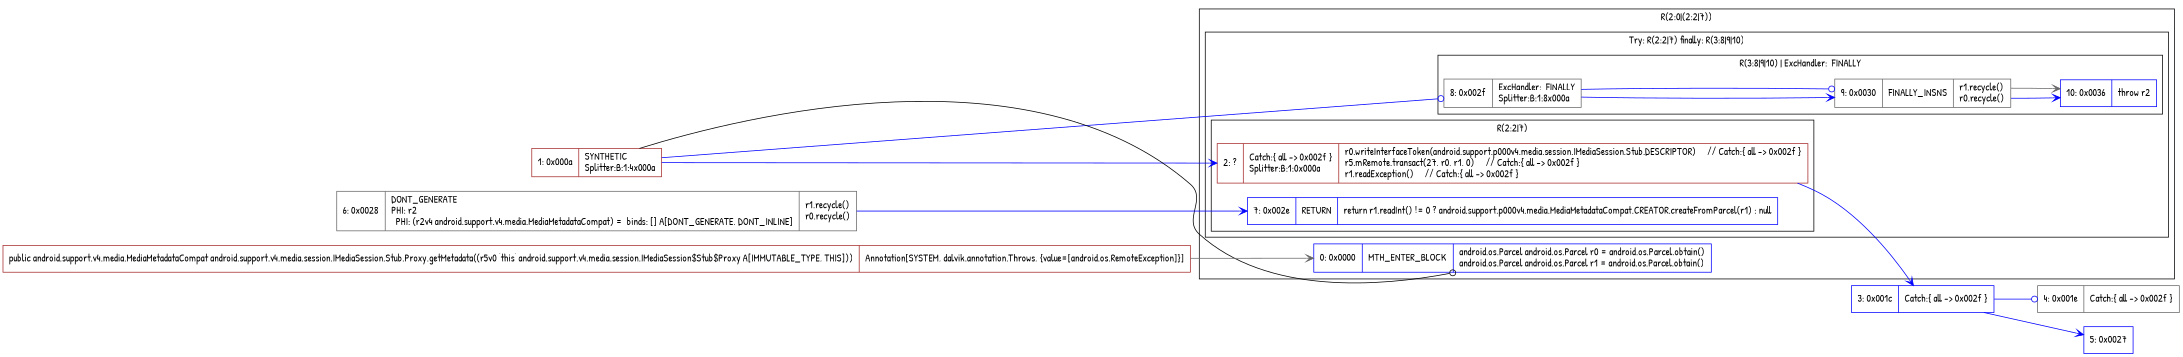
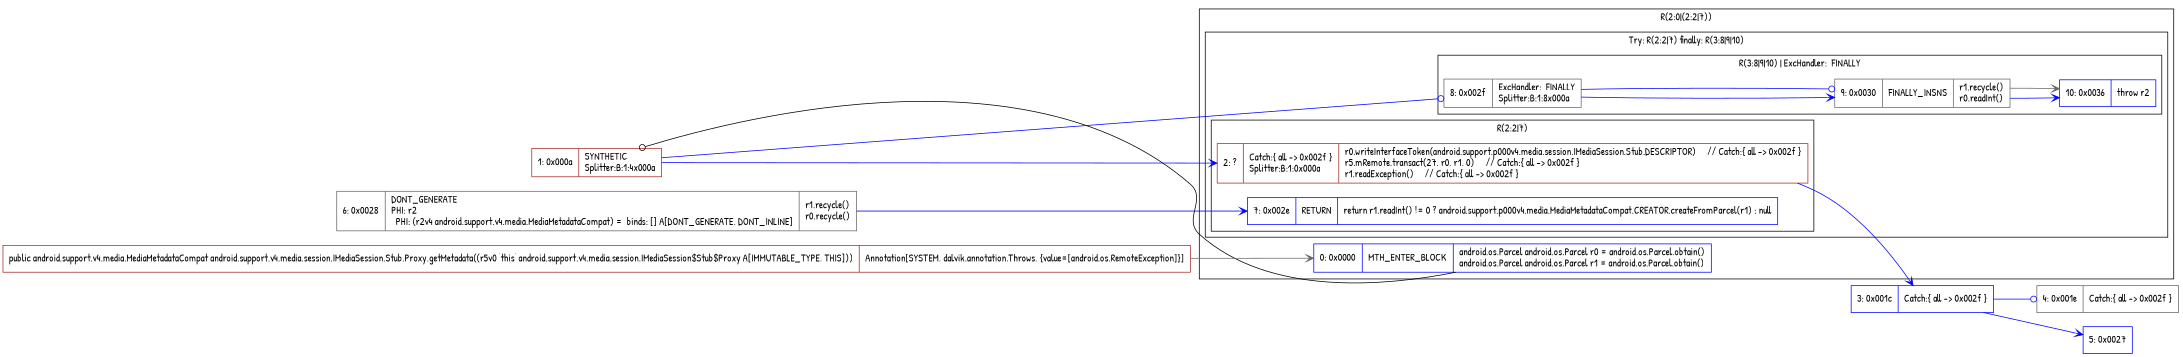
node "9: 0x0030": text "r0.recycle()" -> "r0.readInt()"
edge "1: 0x000a" -> "0: 0x0000": reversed
